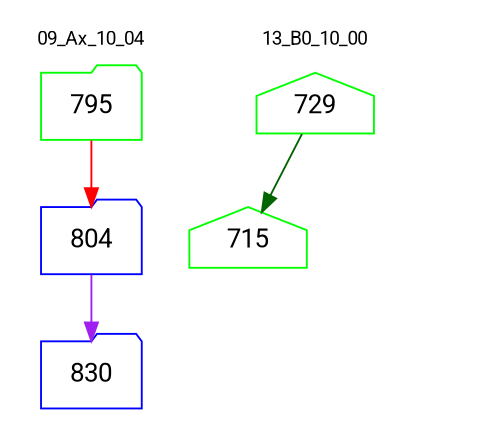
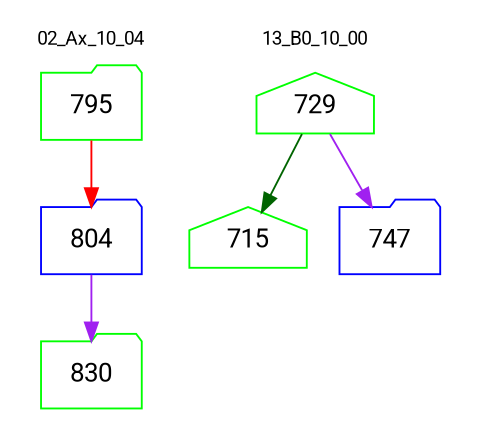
cluster "09_Ax_10_04": label "09_Ax_10_04" -> "02_Ax_10_04"
node "747": added
node "830": color blue -> green
